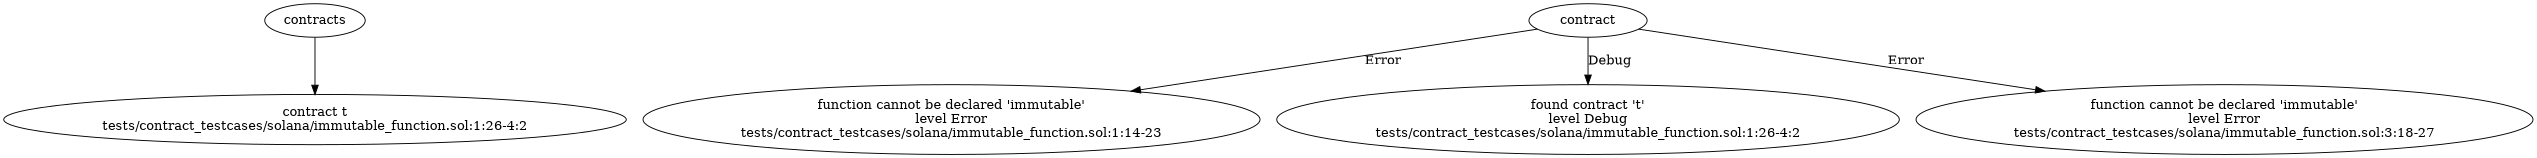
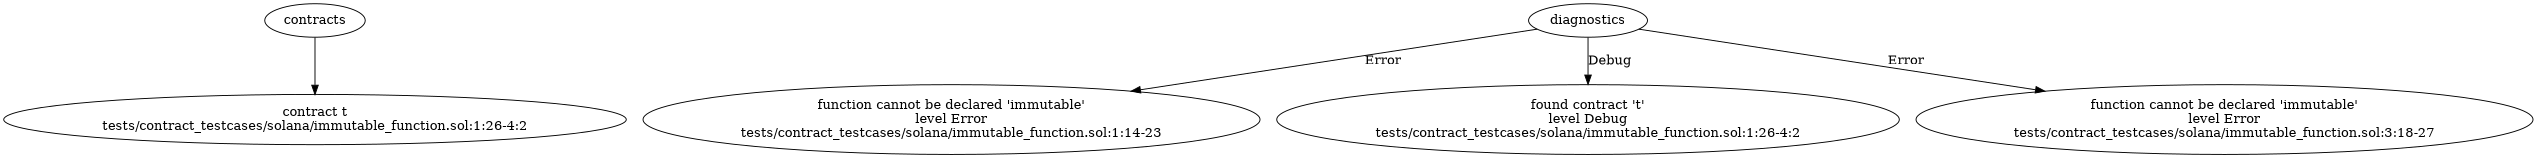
node "contract": label "contract" -> "diagnostics"
